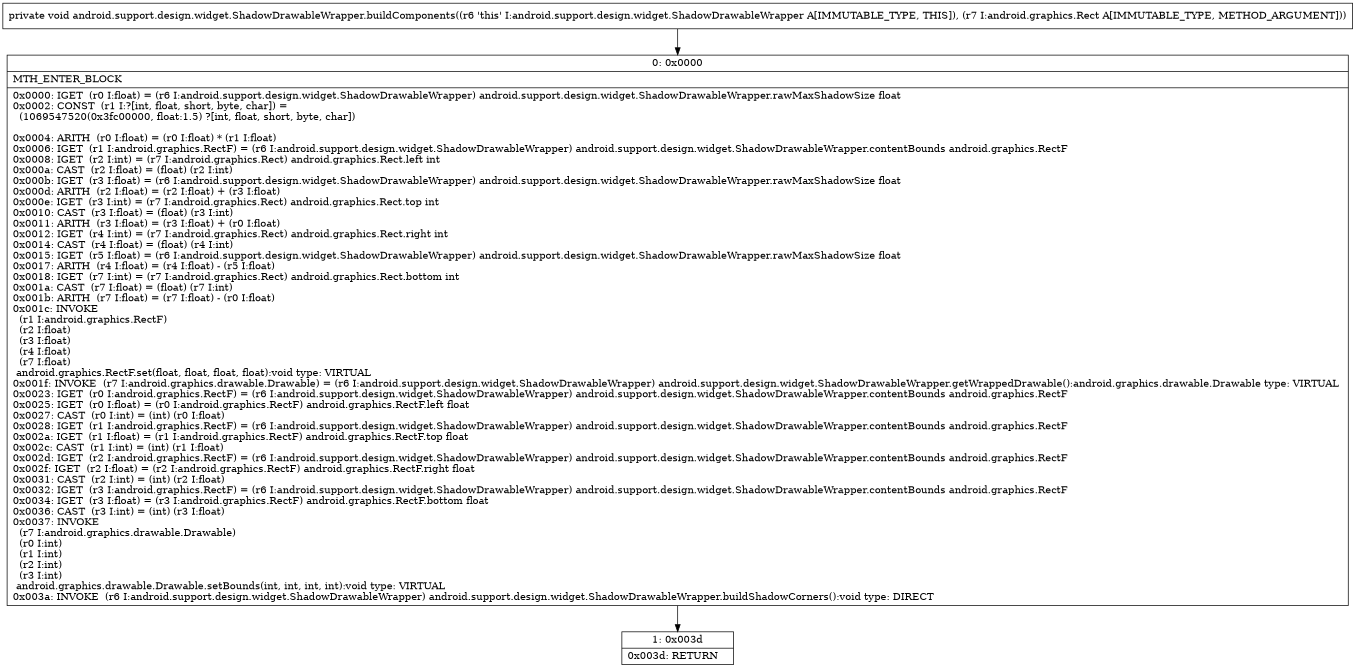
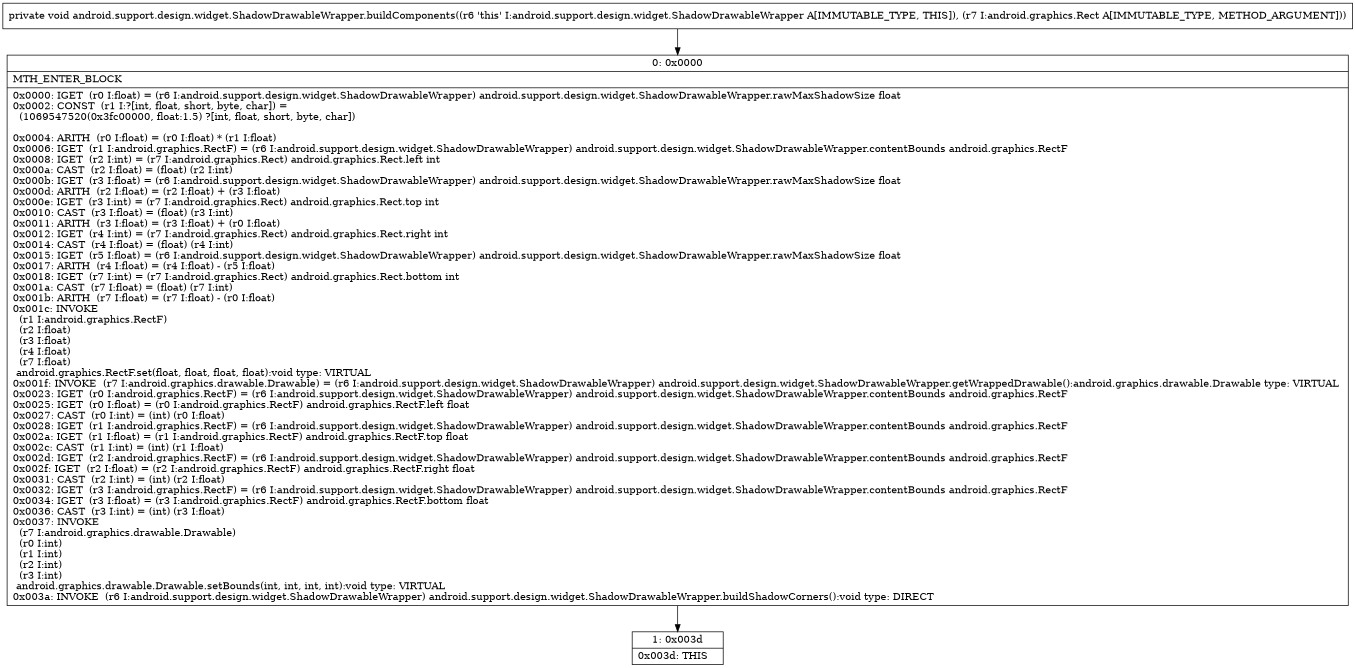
node "1: 0x003d": text "0x003d: RETURN" -> "0x003d: THIS"
